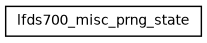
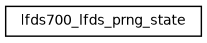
node "lfds700_misc_prng_state": label "lfds700_misc_prng_state" -> "lfds700_lfds_prng_state"
